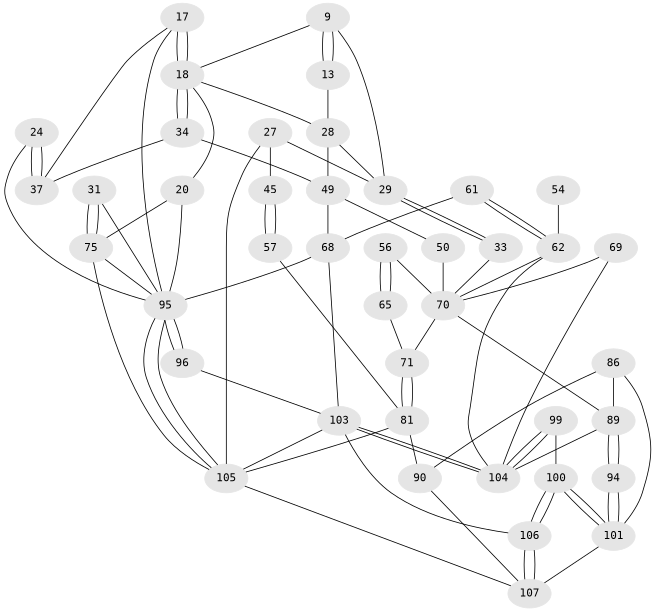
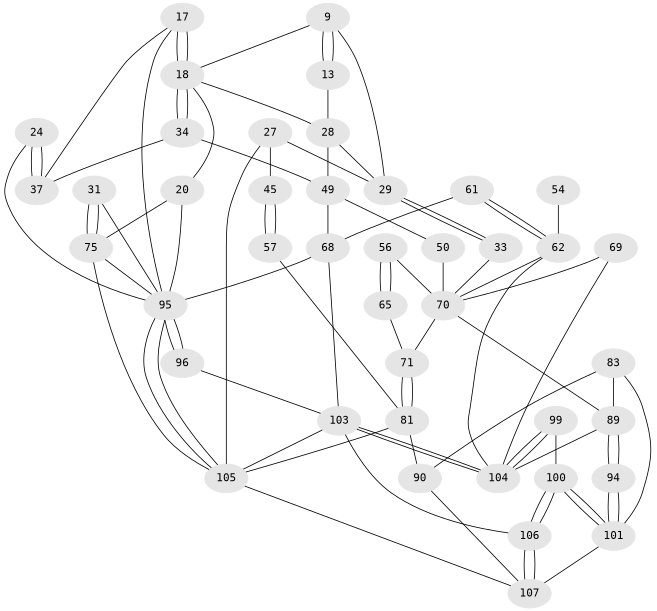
node "86": label "86" -> "83"
